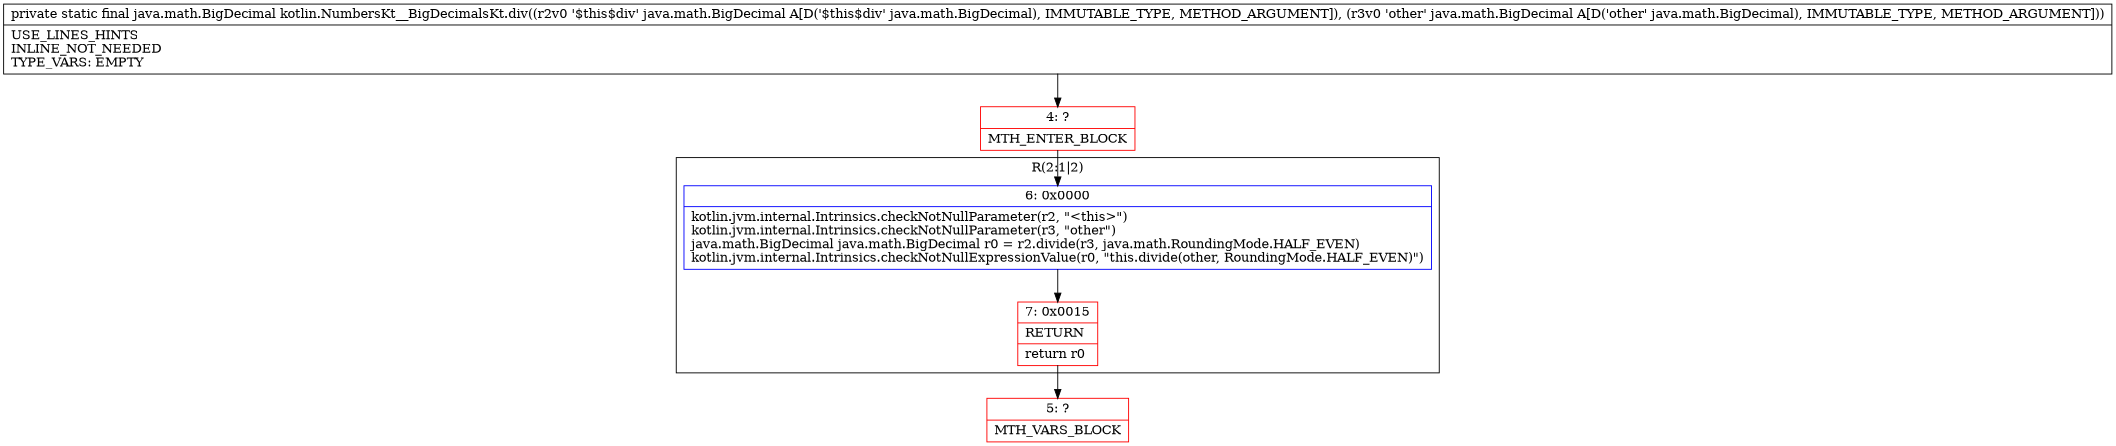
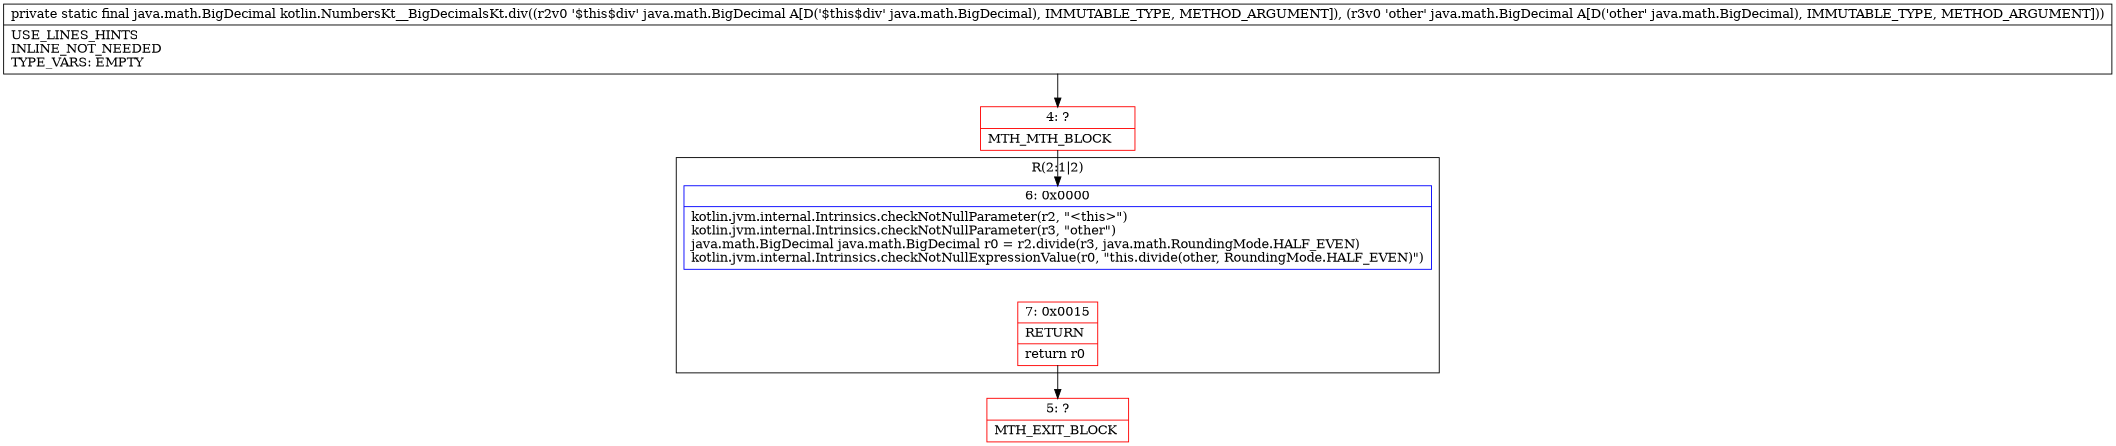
node "4: ?": text "MTH_ENTER_BLOCK" -> "MTH_MTH_BLOCK"
edge "6: 0x0000" -> "7: 0x0015": removed
node "5: ?": text "MTH_VARS_BLOCK" -> "MTH_EXIT_BLOCK"
